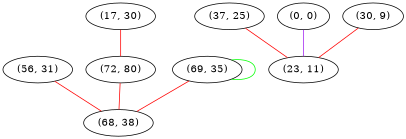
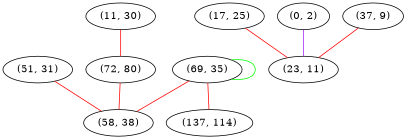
node "(17, 30)": label "(17, 30)" -> "(11, 30)"
node "(37, 25)": label "(37, 25)" -> "(17, 25)"
node "(0, 0)": label "(0, 0)" -> "(0, 2)"
node "(30, 9)": label "(30, 9)" -> "(37, 9)"
node "(56, 31)": label "(56, 31)" -> "(51, 31)"
node "(68, 38)": label "(68, 38)" -> "(58, 38)"
node "(137, 114)": added
